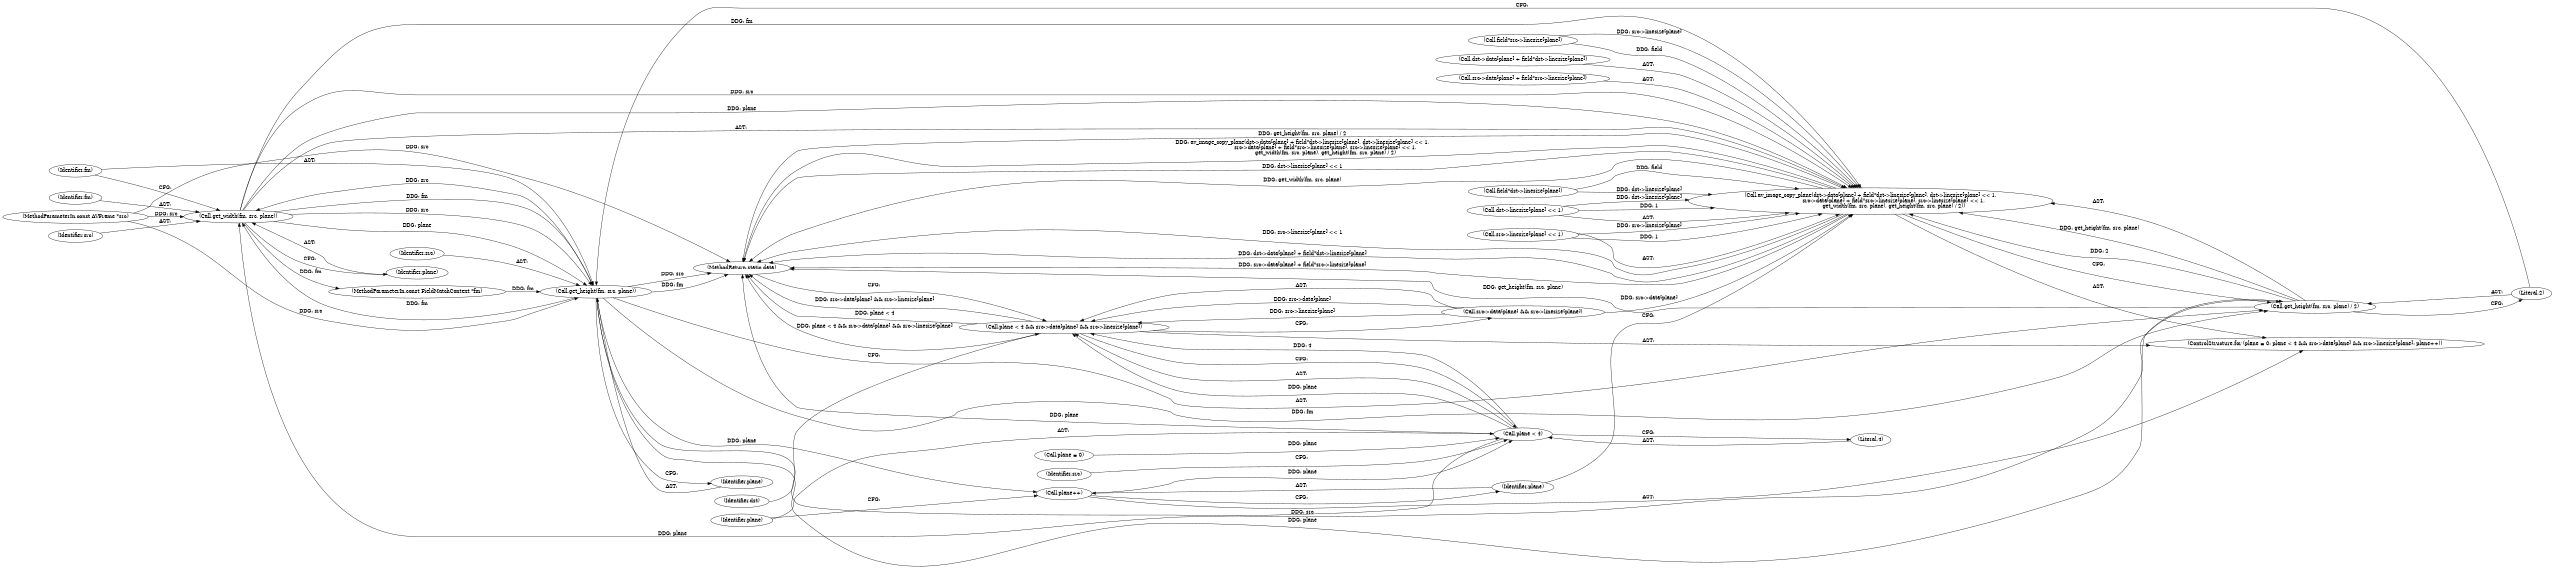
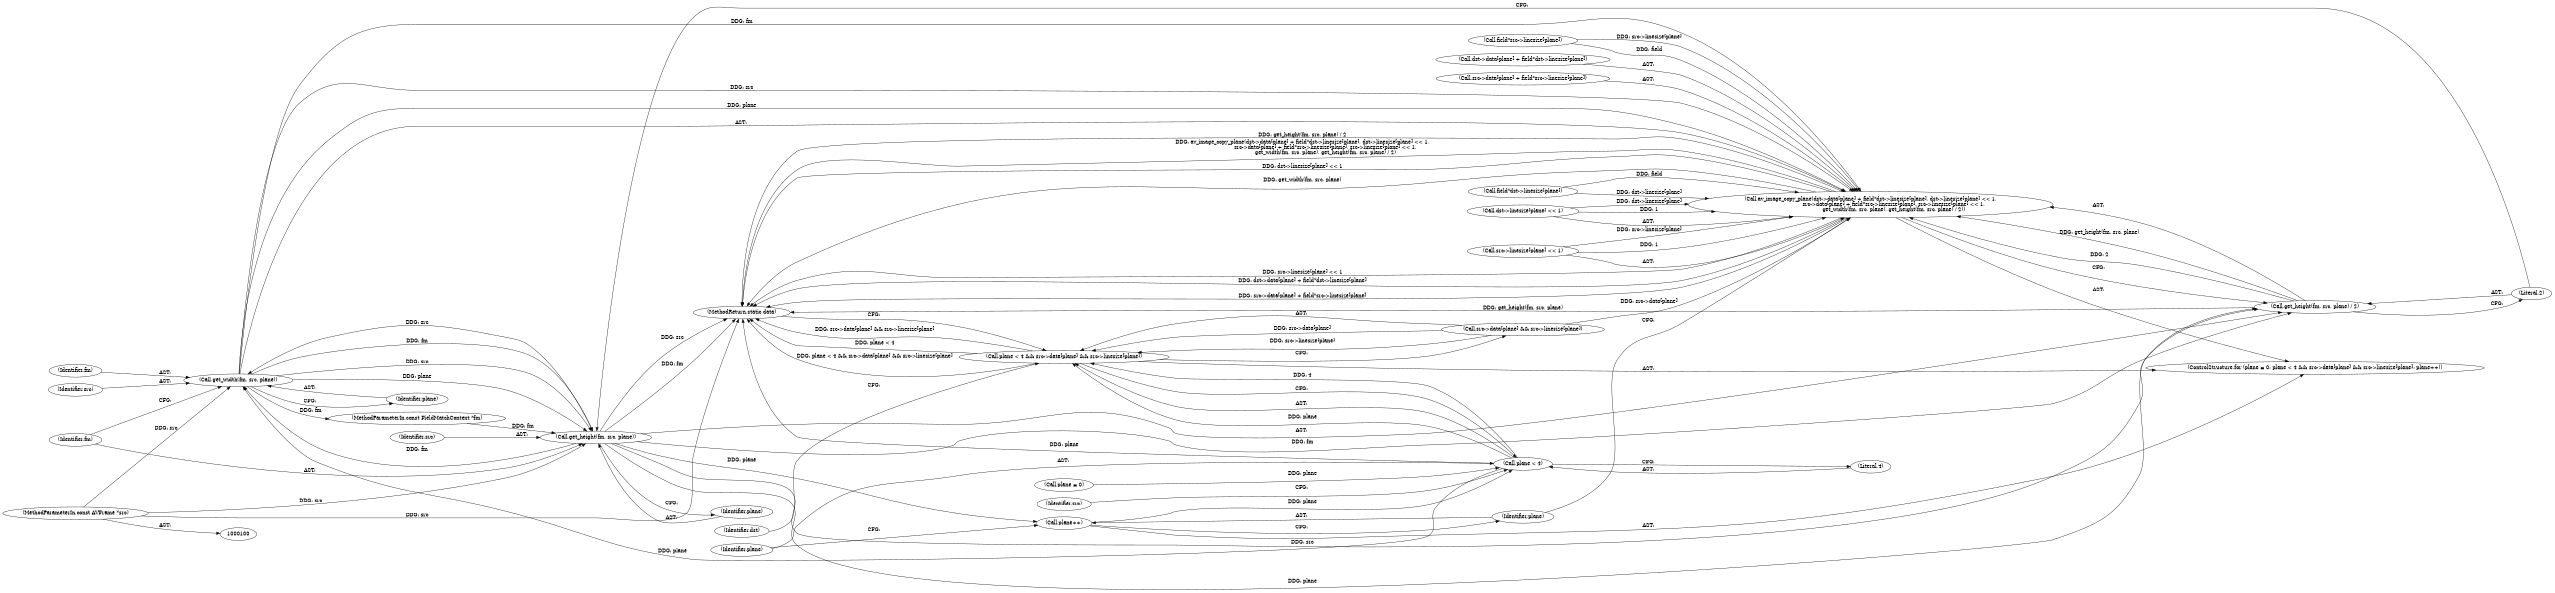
node "1000100": added
